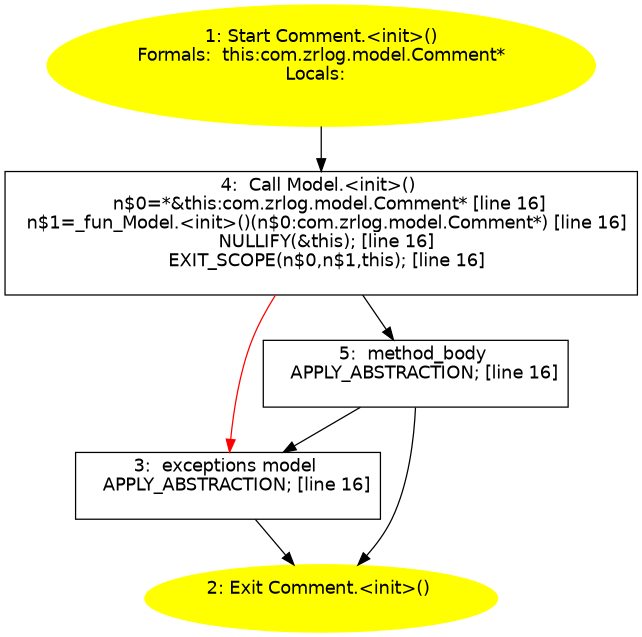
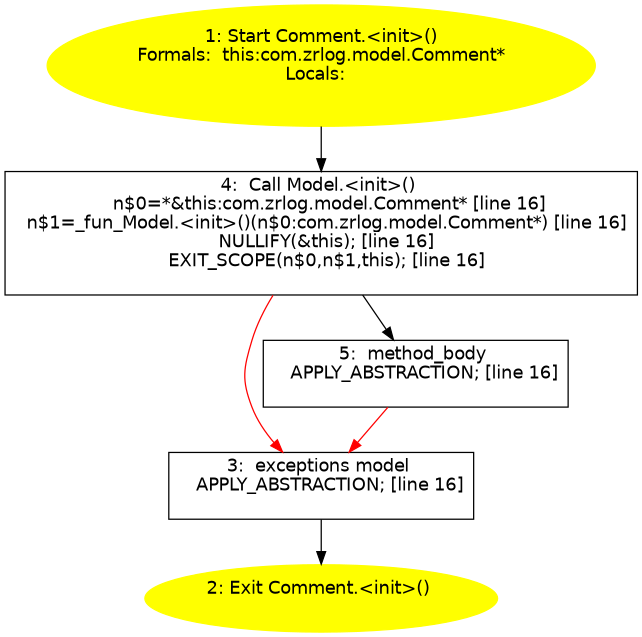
edge "5:  method_body APPLY_ABSTRACTION; [line 16]" -> "3:  exceptions model APPLY_ABSTRACTION; [line 16]": color black -> red
edge "5:  method_body APPLY_ABSTRACTION; [line 16]" -> "2: Exit Comment.<init>()": removed
